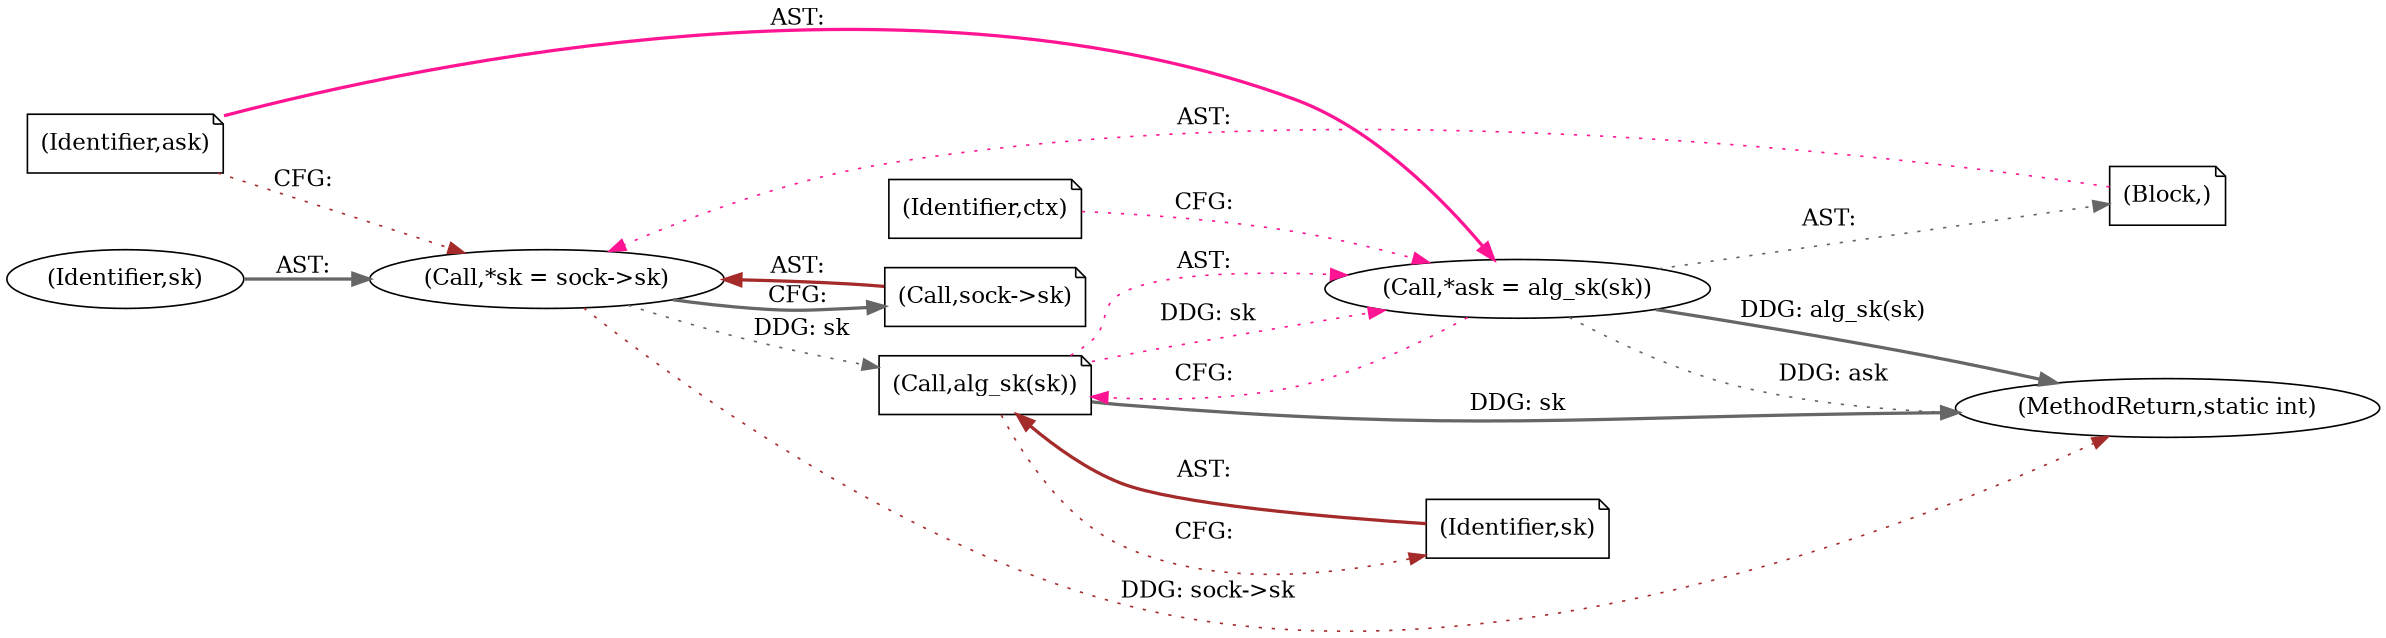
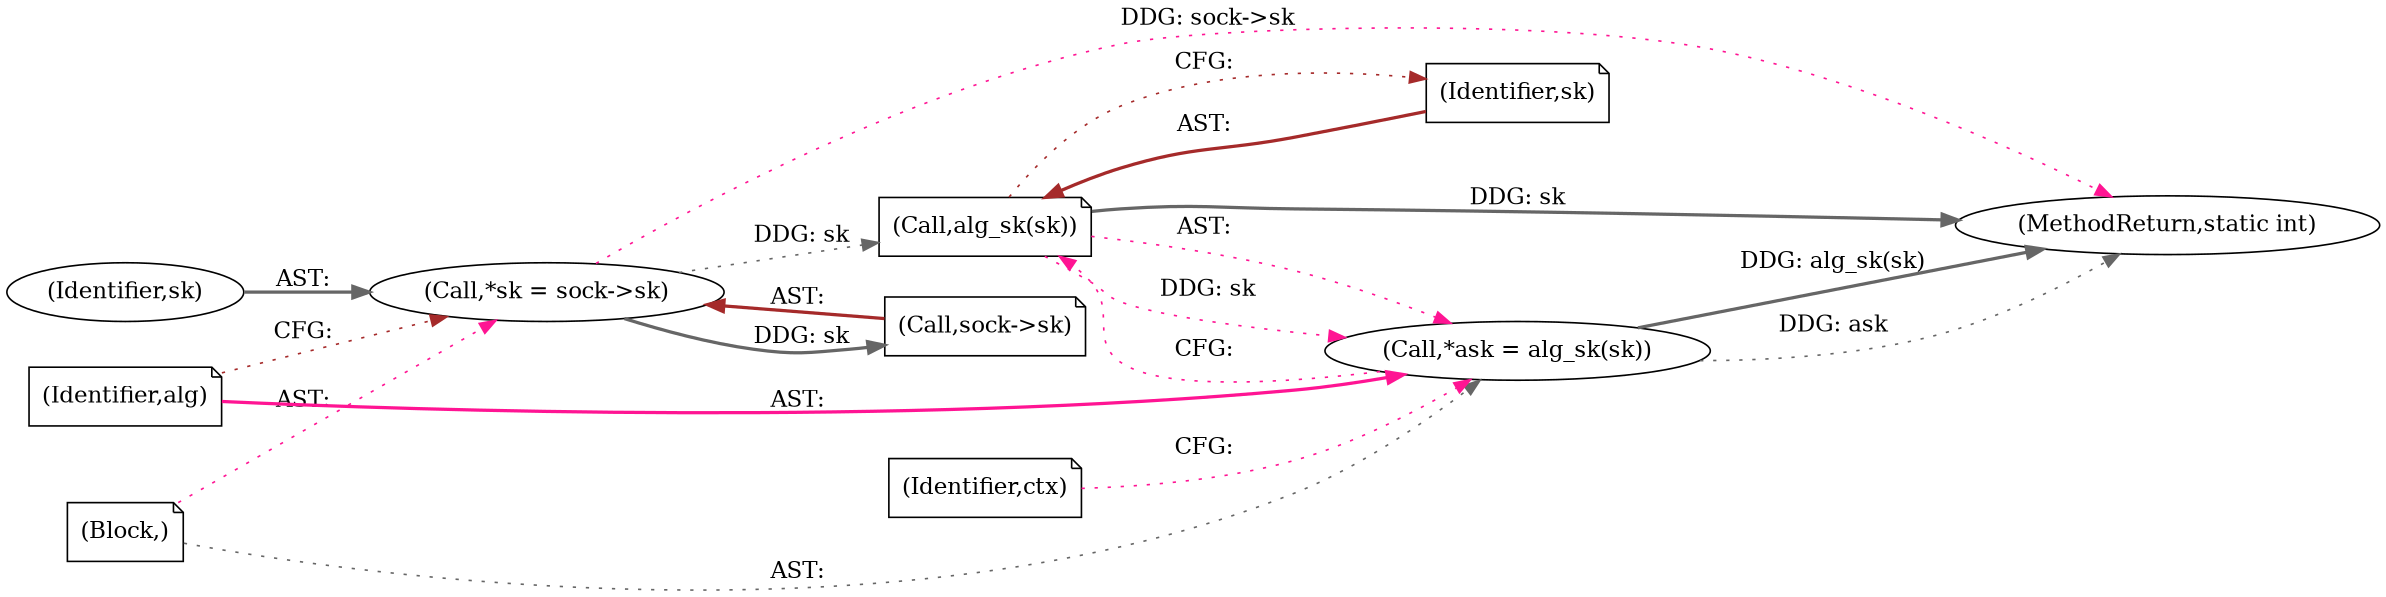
node "(Identifier,ask)": label "(Identifier,ask)" -> "(Identifier,alg)"
edge "(Call,*ask = alg_sk(sk))" -> "(Block,)": reversed
edge "(Call,*sk = sock->sk)" -> "(Call,sock->sk)": label "CFG: " -> "DDG: sk"
edge "(Call,*sk = sock->sk)" -> "(MethodReturn,static int)": color brown -> deeppink
